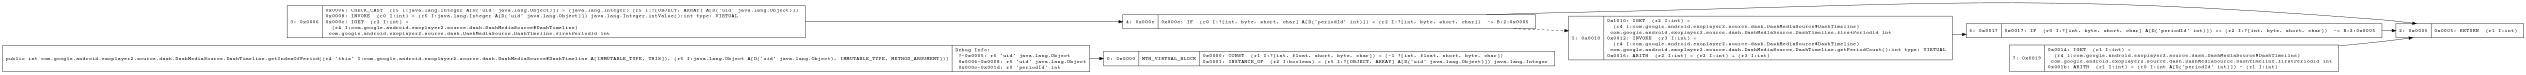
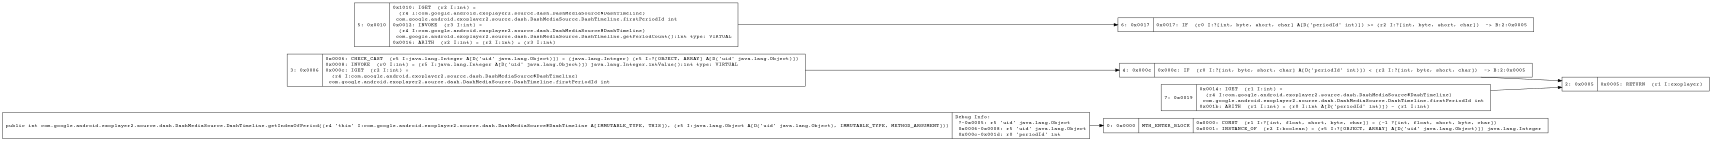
edge "4: 0x000e" -> "5: 0x0010": removed
node "2: 0x0005": text "0x0005: RETURN  (r1 I:int)" -> "0x0005: RETURN  (r1 I:exoplayer)"
edge "6: 0x0017" -> "2: 0x0005": removed
node "0: 0x0000": text "MTH_VIRTUAL_BLOCK" -> "MTH_ENTER_BLOCK"
